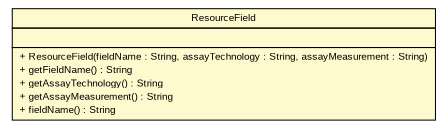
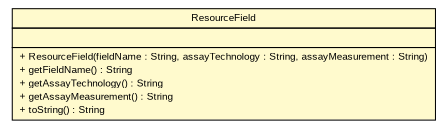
node "ResourceField": text "+ fieldName() : String" -> "+ toString() : String"
